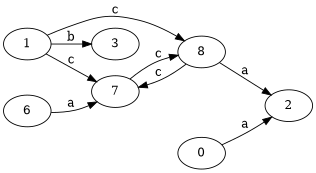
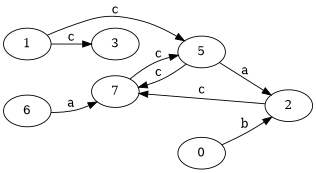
edge "1" -> "3": label "b" -> "c"
node "8": label "8" -> "5"
edge "1" -> "7": now "2" -> "7"
edge "0" -> "2": label "a" -> "b"
